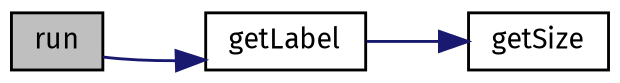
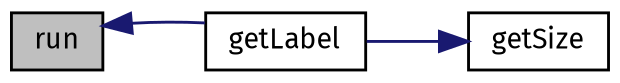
edge "run" -> "getLabel": reversed
